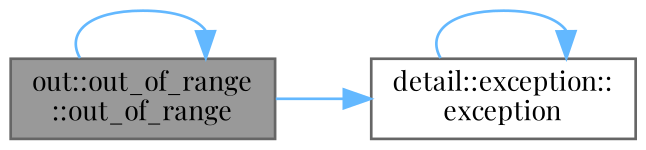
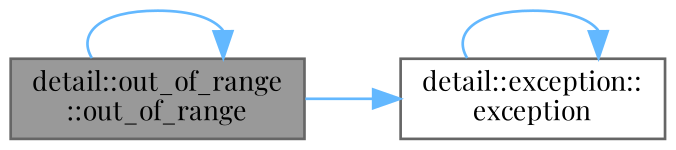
node "out::out_of_range ::out_of_range": label "out::out_of_range ::out_of_range" -> "detail::out_of_range ::out_of_range"
